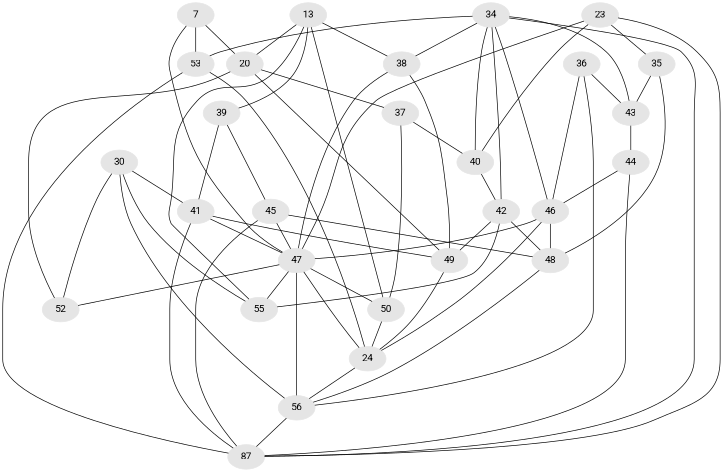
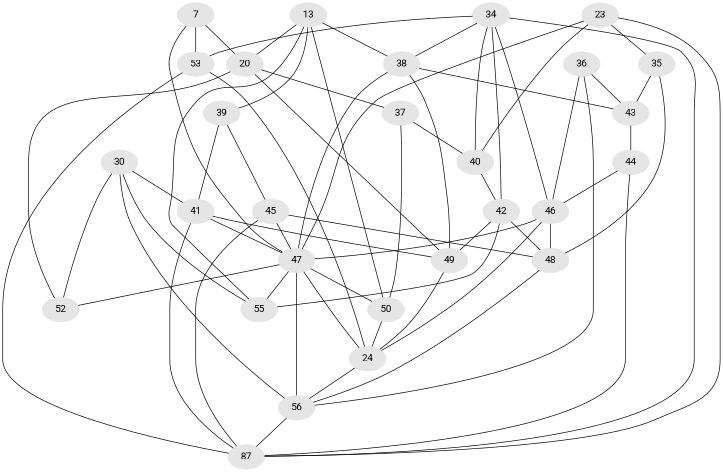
edge "34" -- "43": now "38" -- "43"
